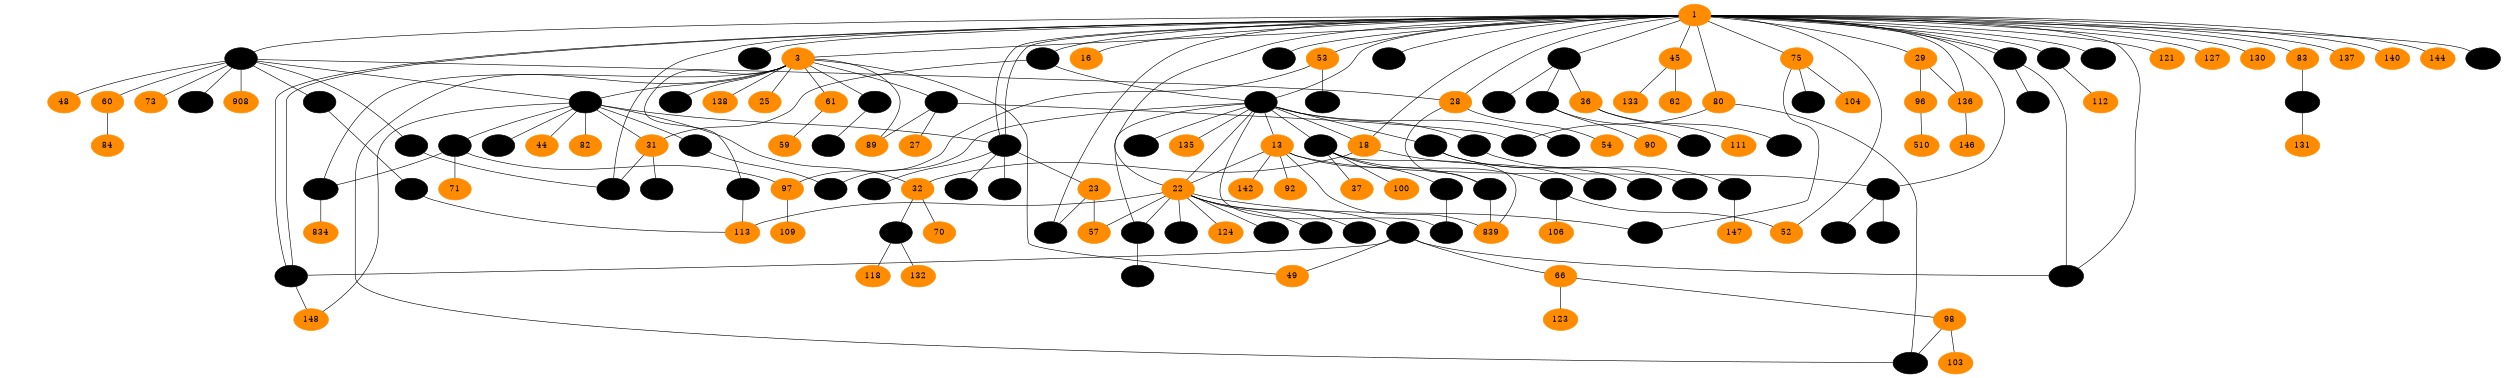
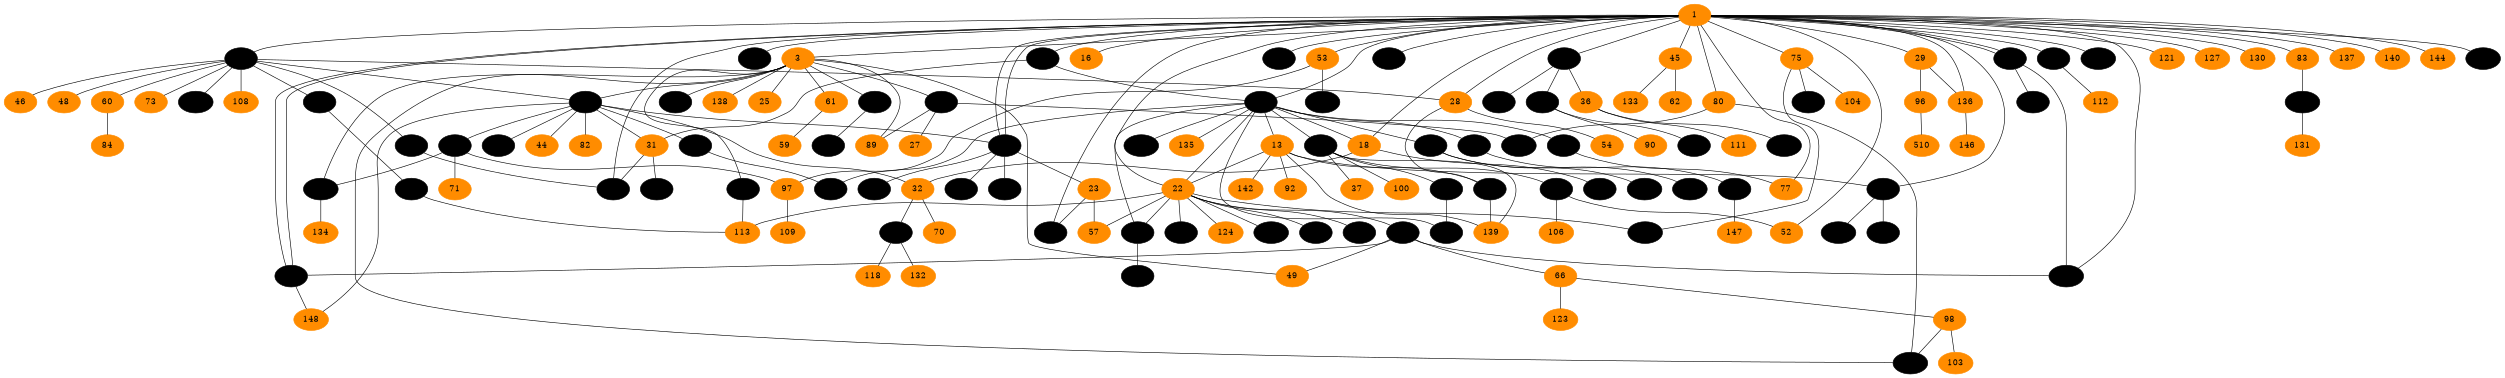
node "46": added
node "908": label "908" -> "108"
node "77": added
node "834": label "834" -> "134"
node "839": label "839" -> "139"
